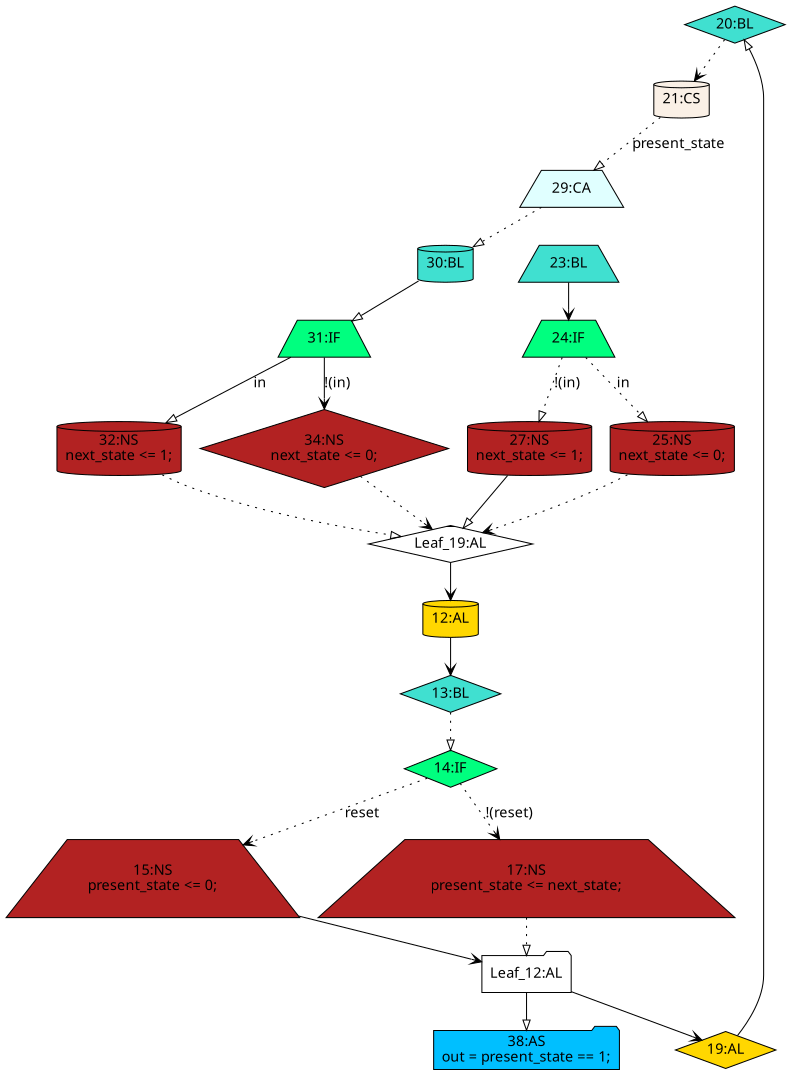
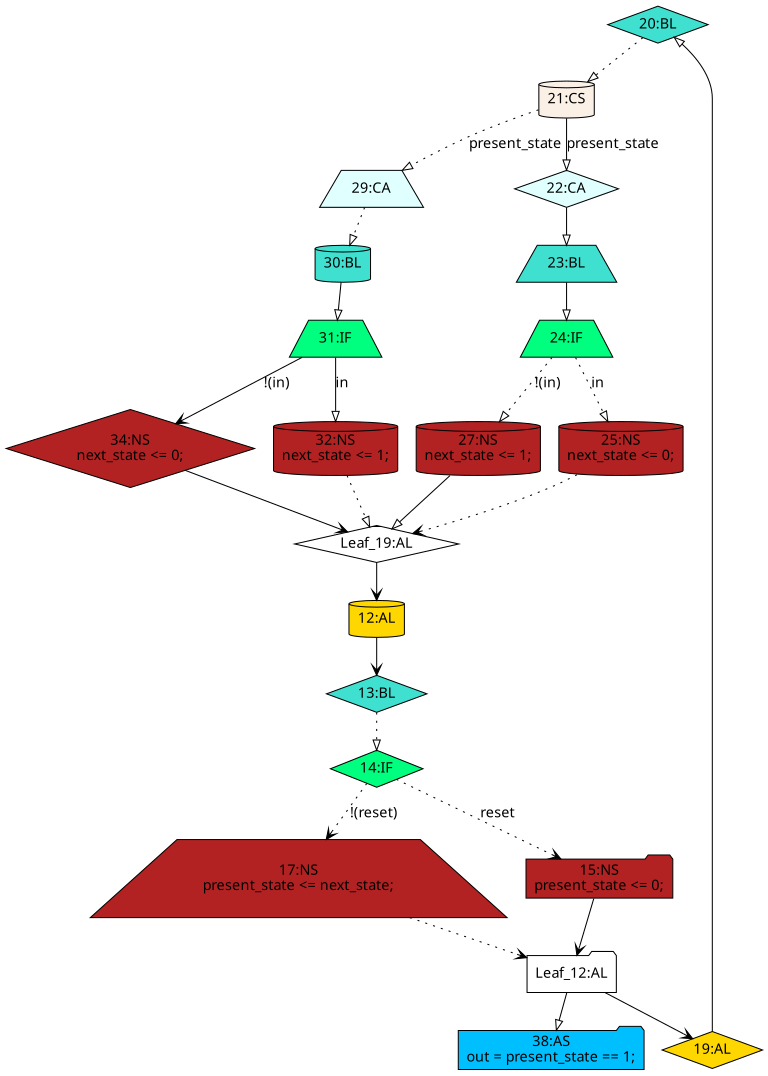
edge "20:BL" -> "21:CS": arrowhead vee -> onormal
node "22:CA": added
edge "23:BL" -> "24:IF": arrowhead vee -> onormal
edge "34:NS next_state <= 0;" -> "Leaf_19:AL": style dotted -> solid
node "15:NS present_state <= 0;": shape trapezium -> folder
edge "17:NS present_state <= next_state;" -> "Leaf_12:AL": arrowhead onormal -> vee
